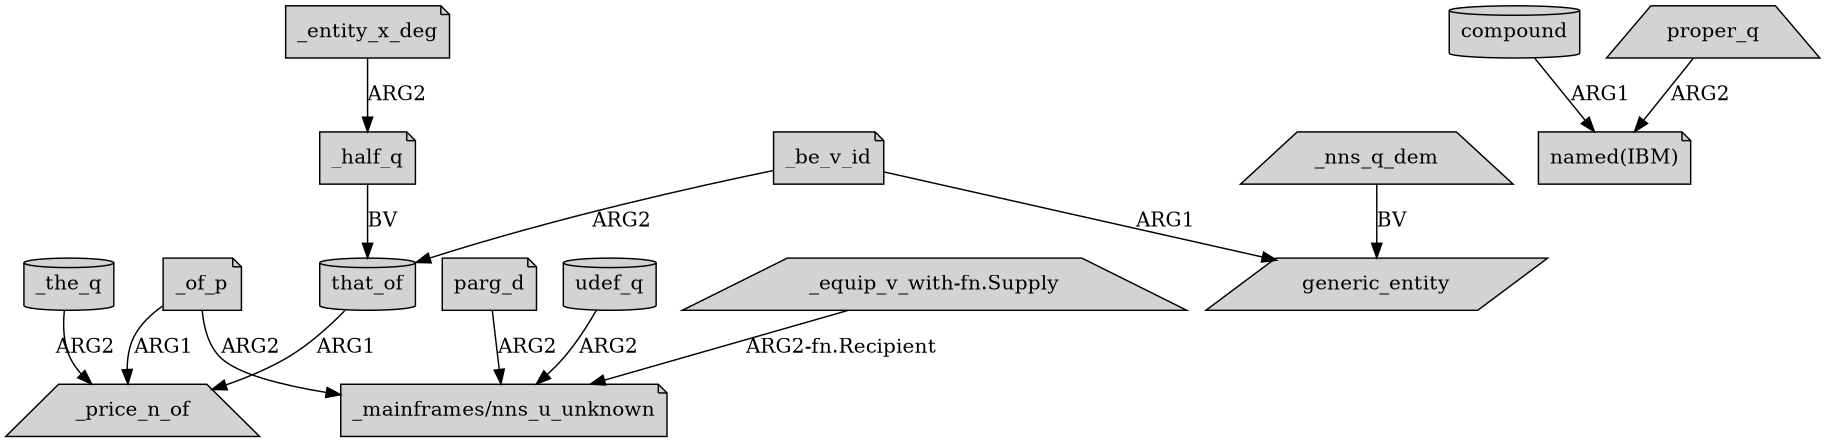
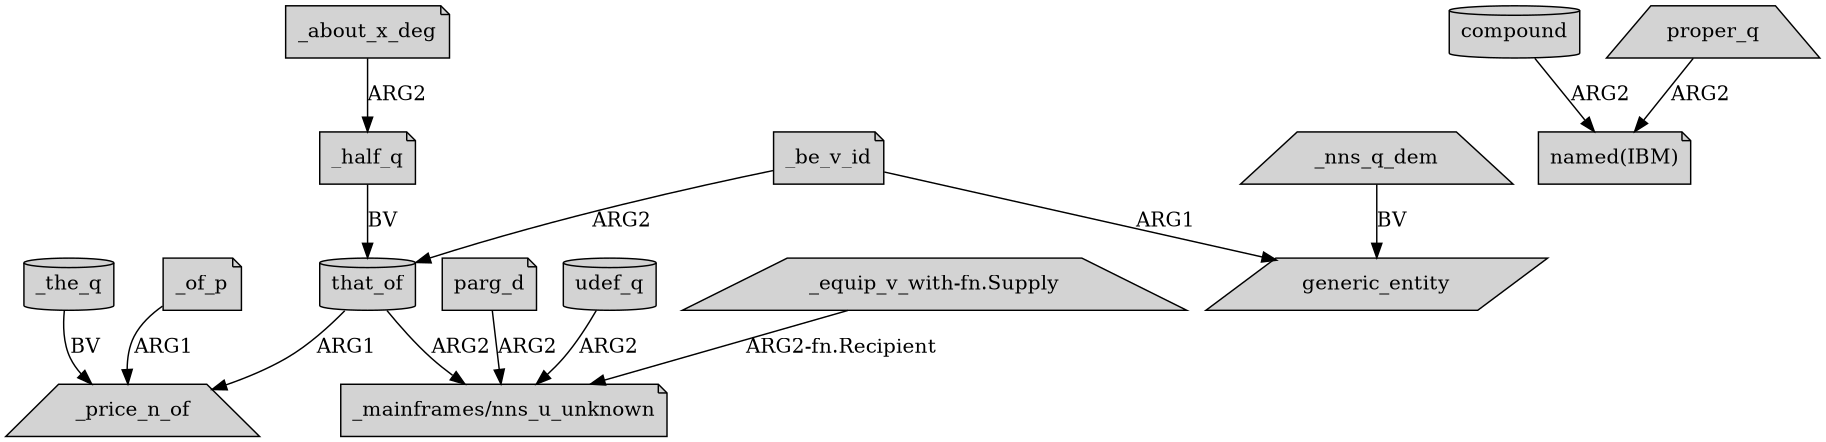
node "_entity_x_deg": label "_entity_x_deg" -> "_about_x_deg"
edge "compound" -> "named(IBM)": label "ARG1" -> "ARG2"
edge "_the_q" -> "_price_n_of": label "ARG2" -> "BV"
edge "_of_p" -> "_mainframes/nns_u_unknown": now "that_of" -> "_mainframes/nns_u_unknown"
